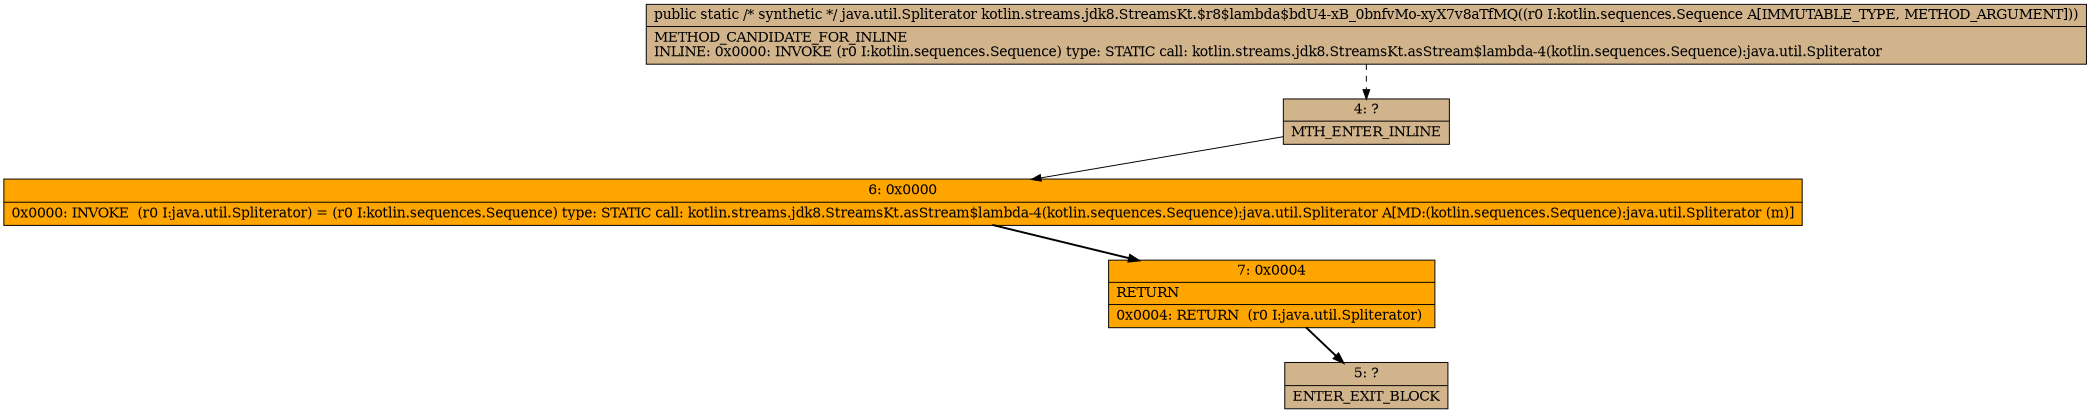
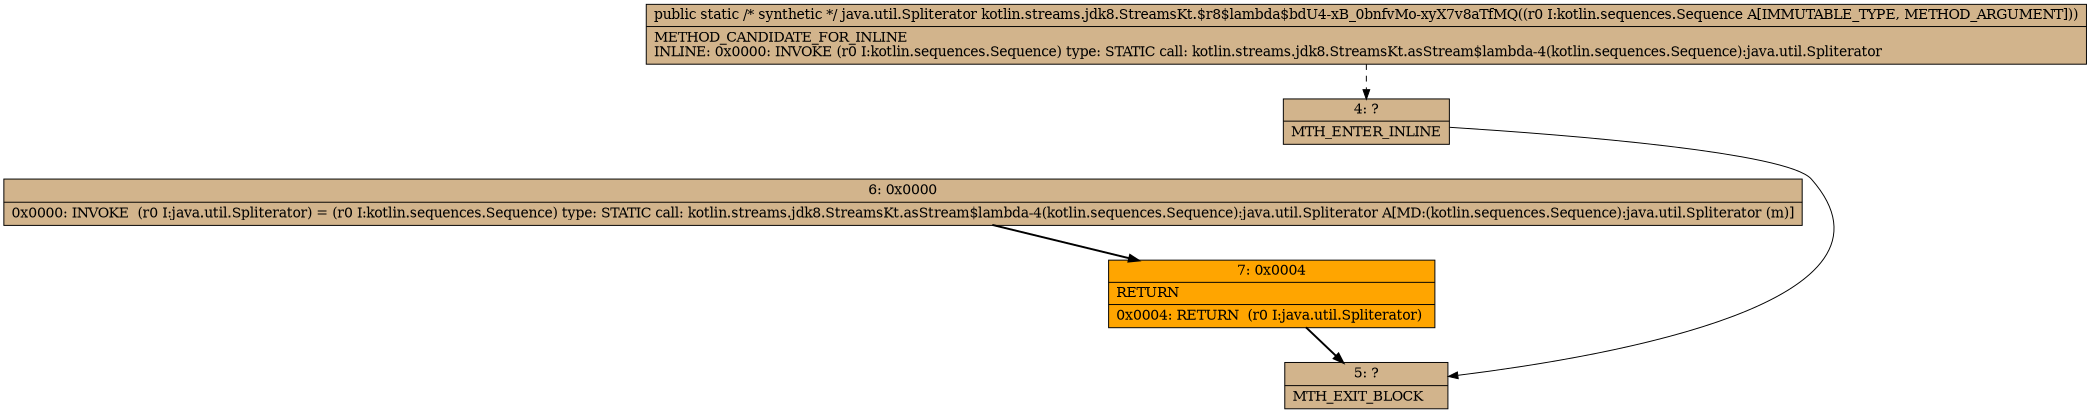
edge "4: ?" -> "6: 0x0000": now "4: ?" -> "5: ?"
node "6: 0x0000": fillcolor orange -> tan
node "5: ?": text "ENTER_EXIT_BLOCK" -> "MTH_EXIT_BLOCK"
